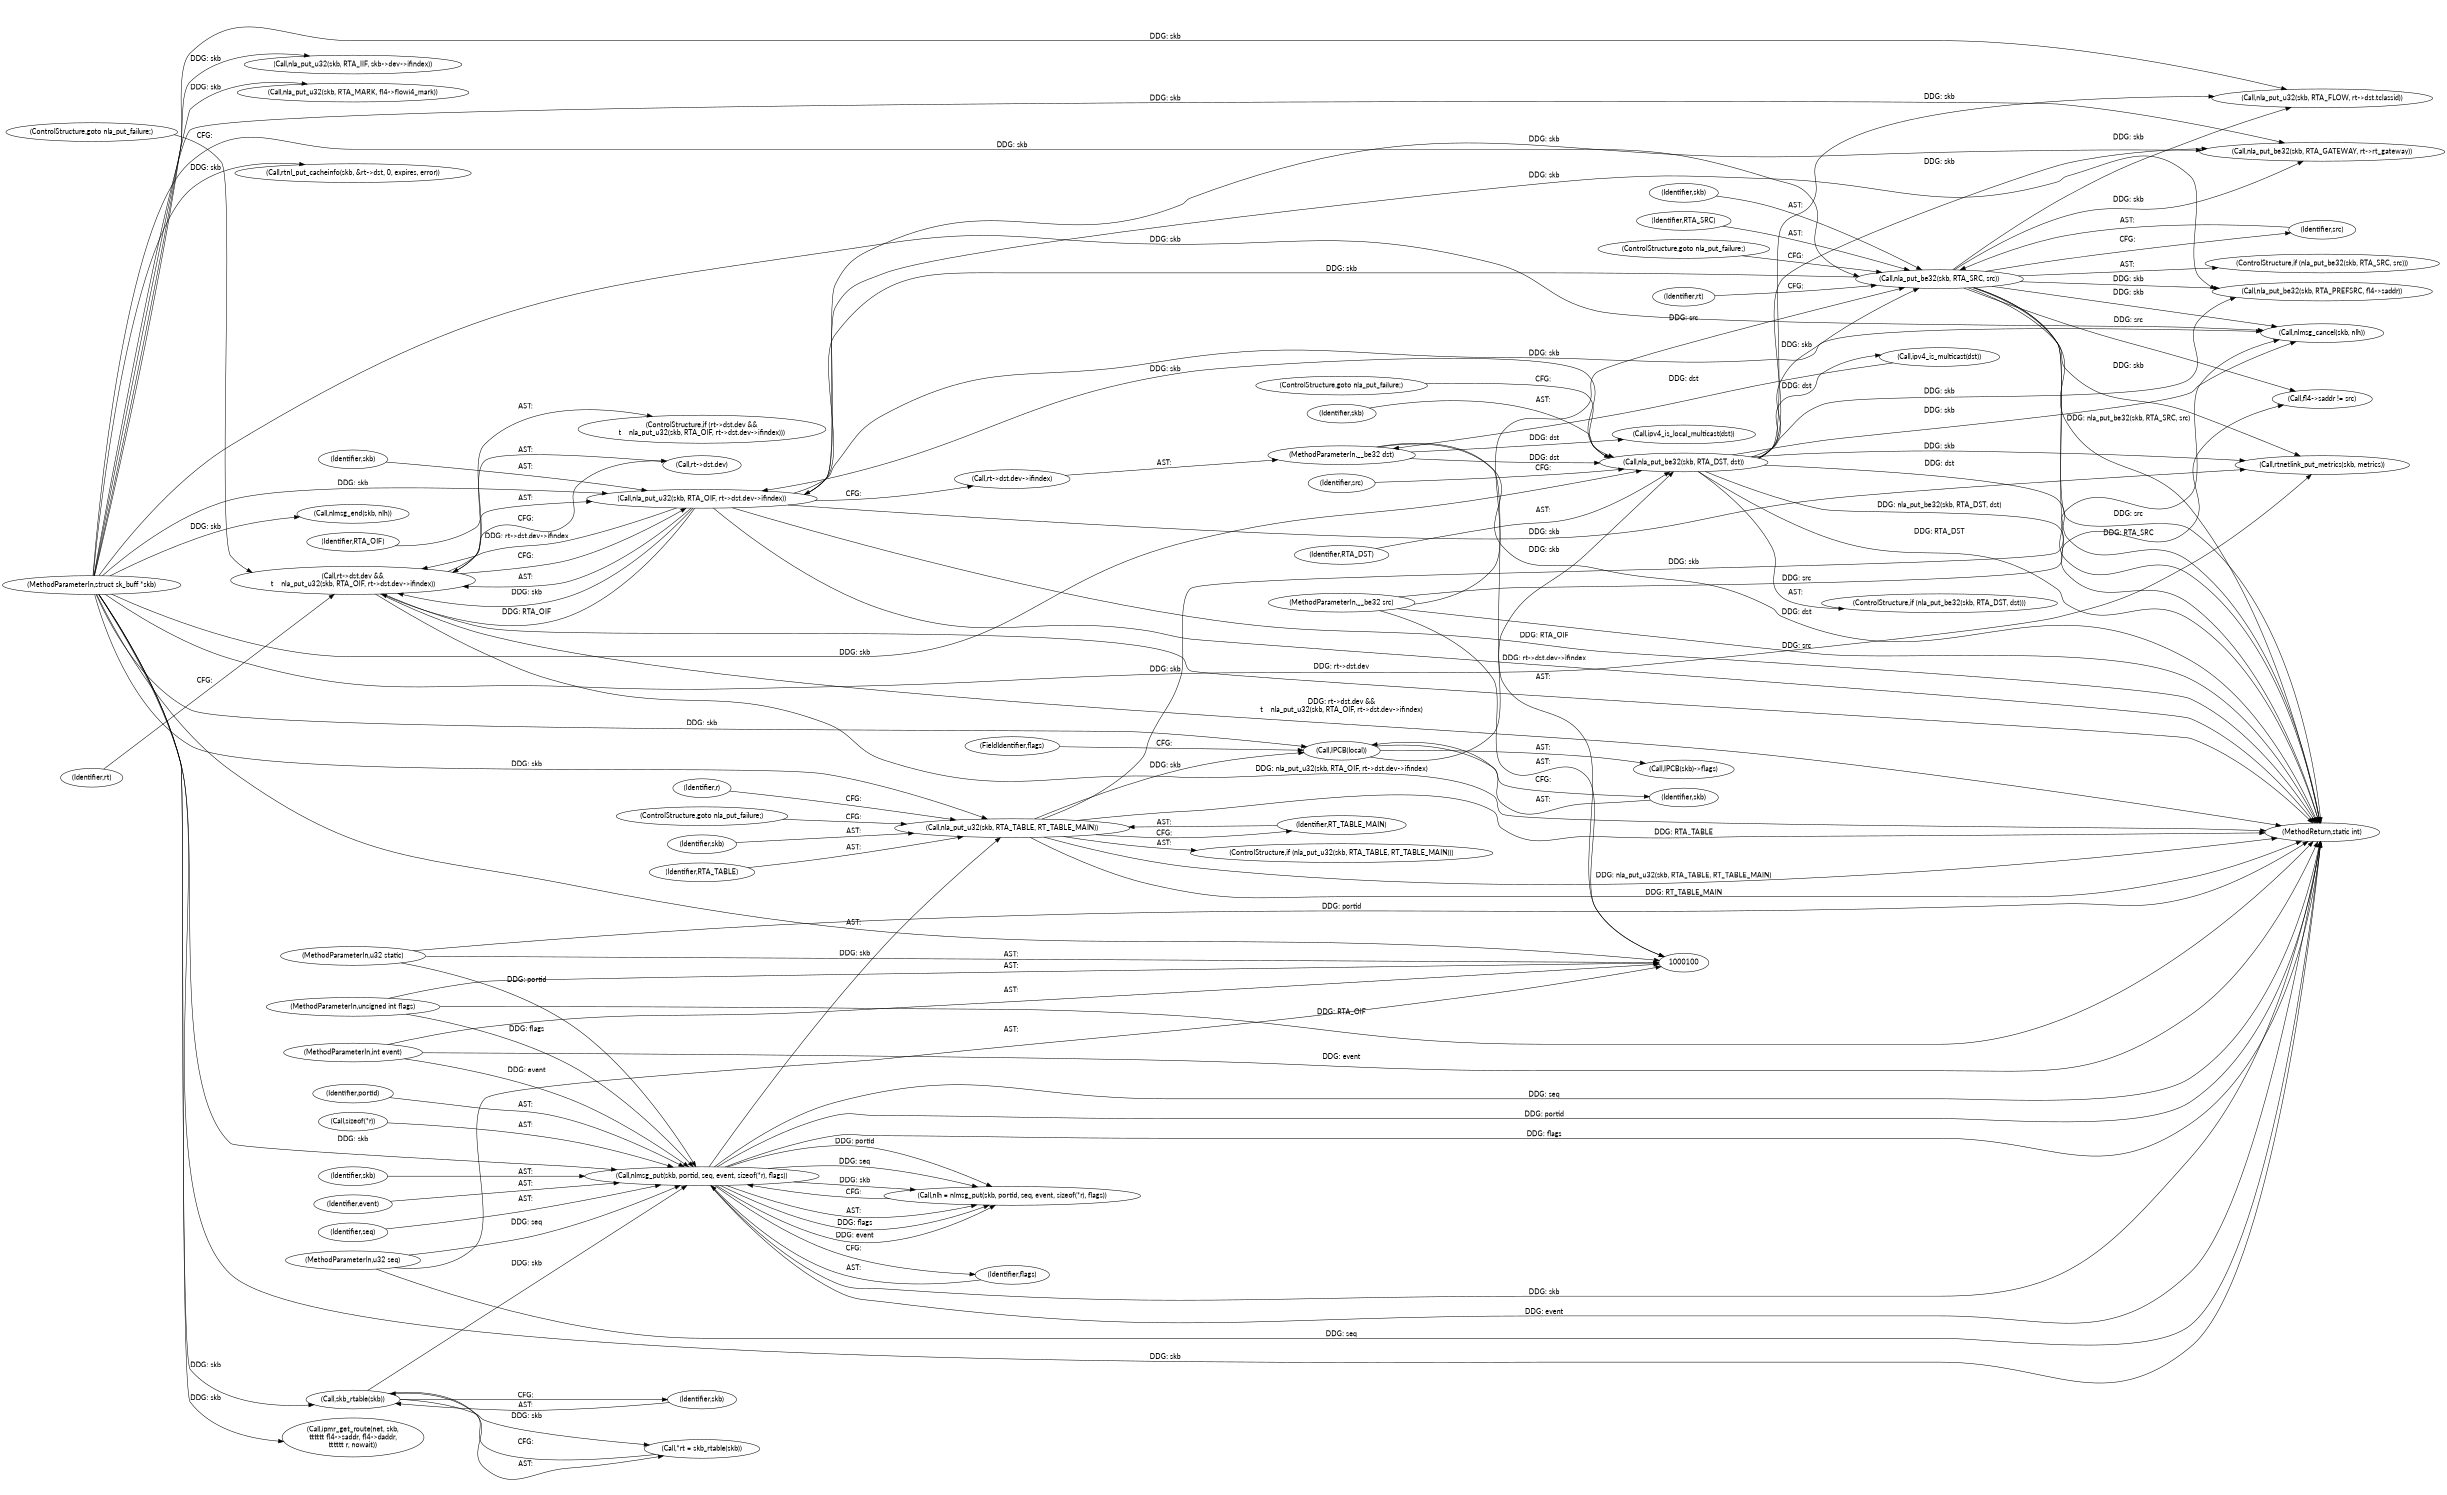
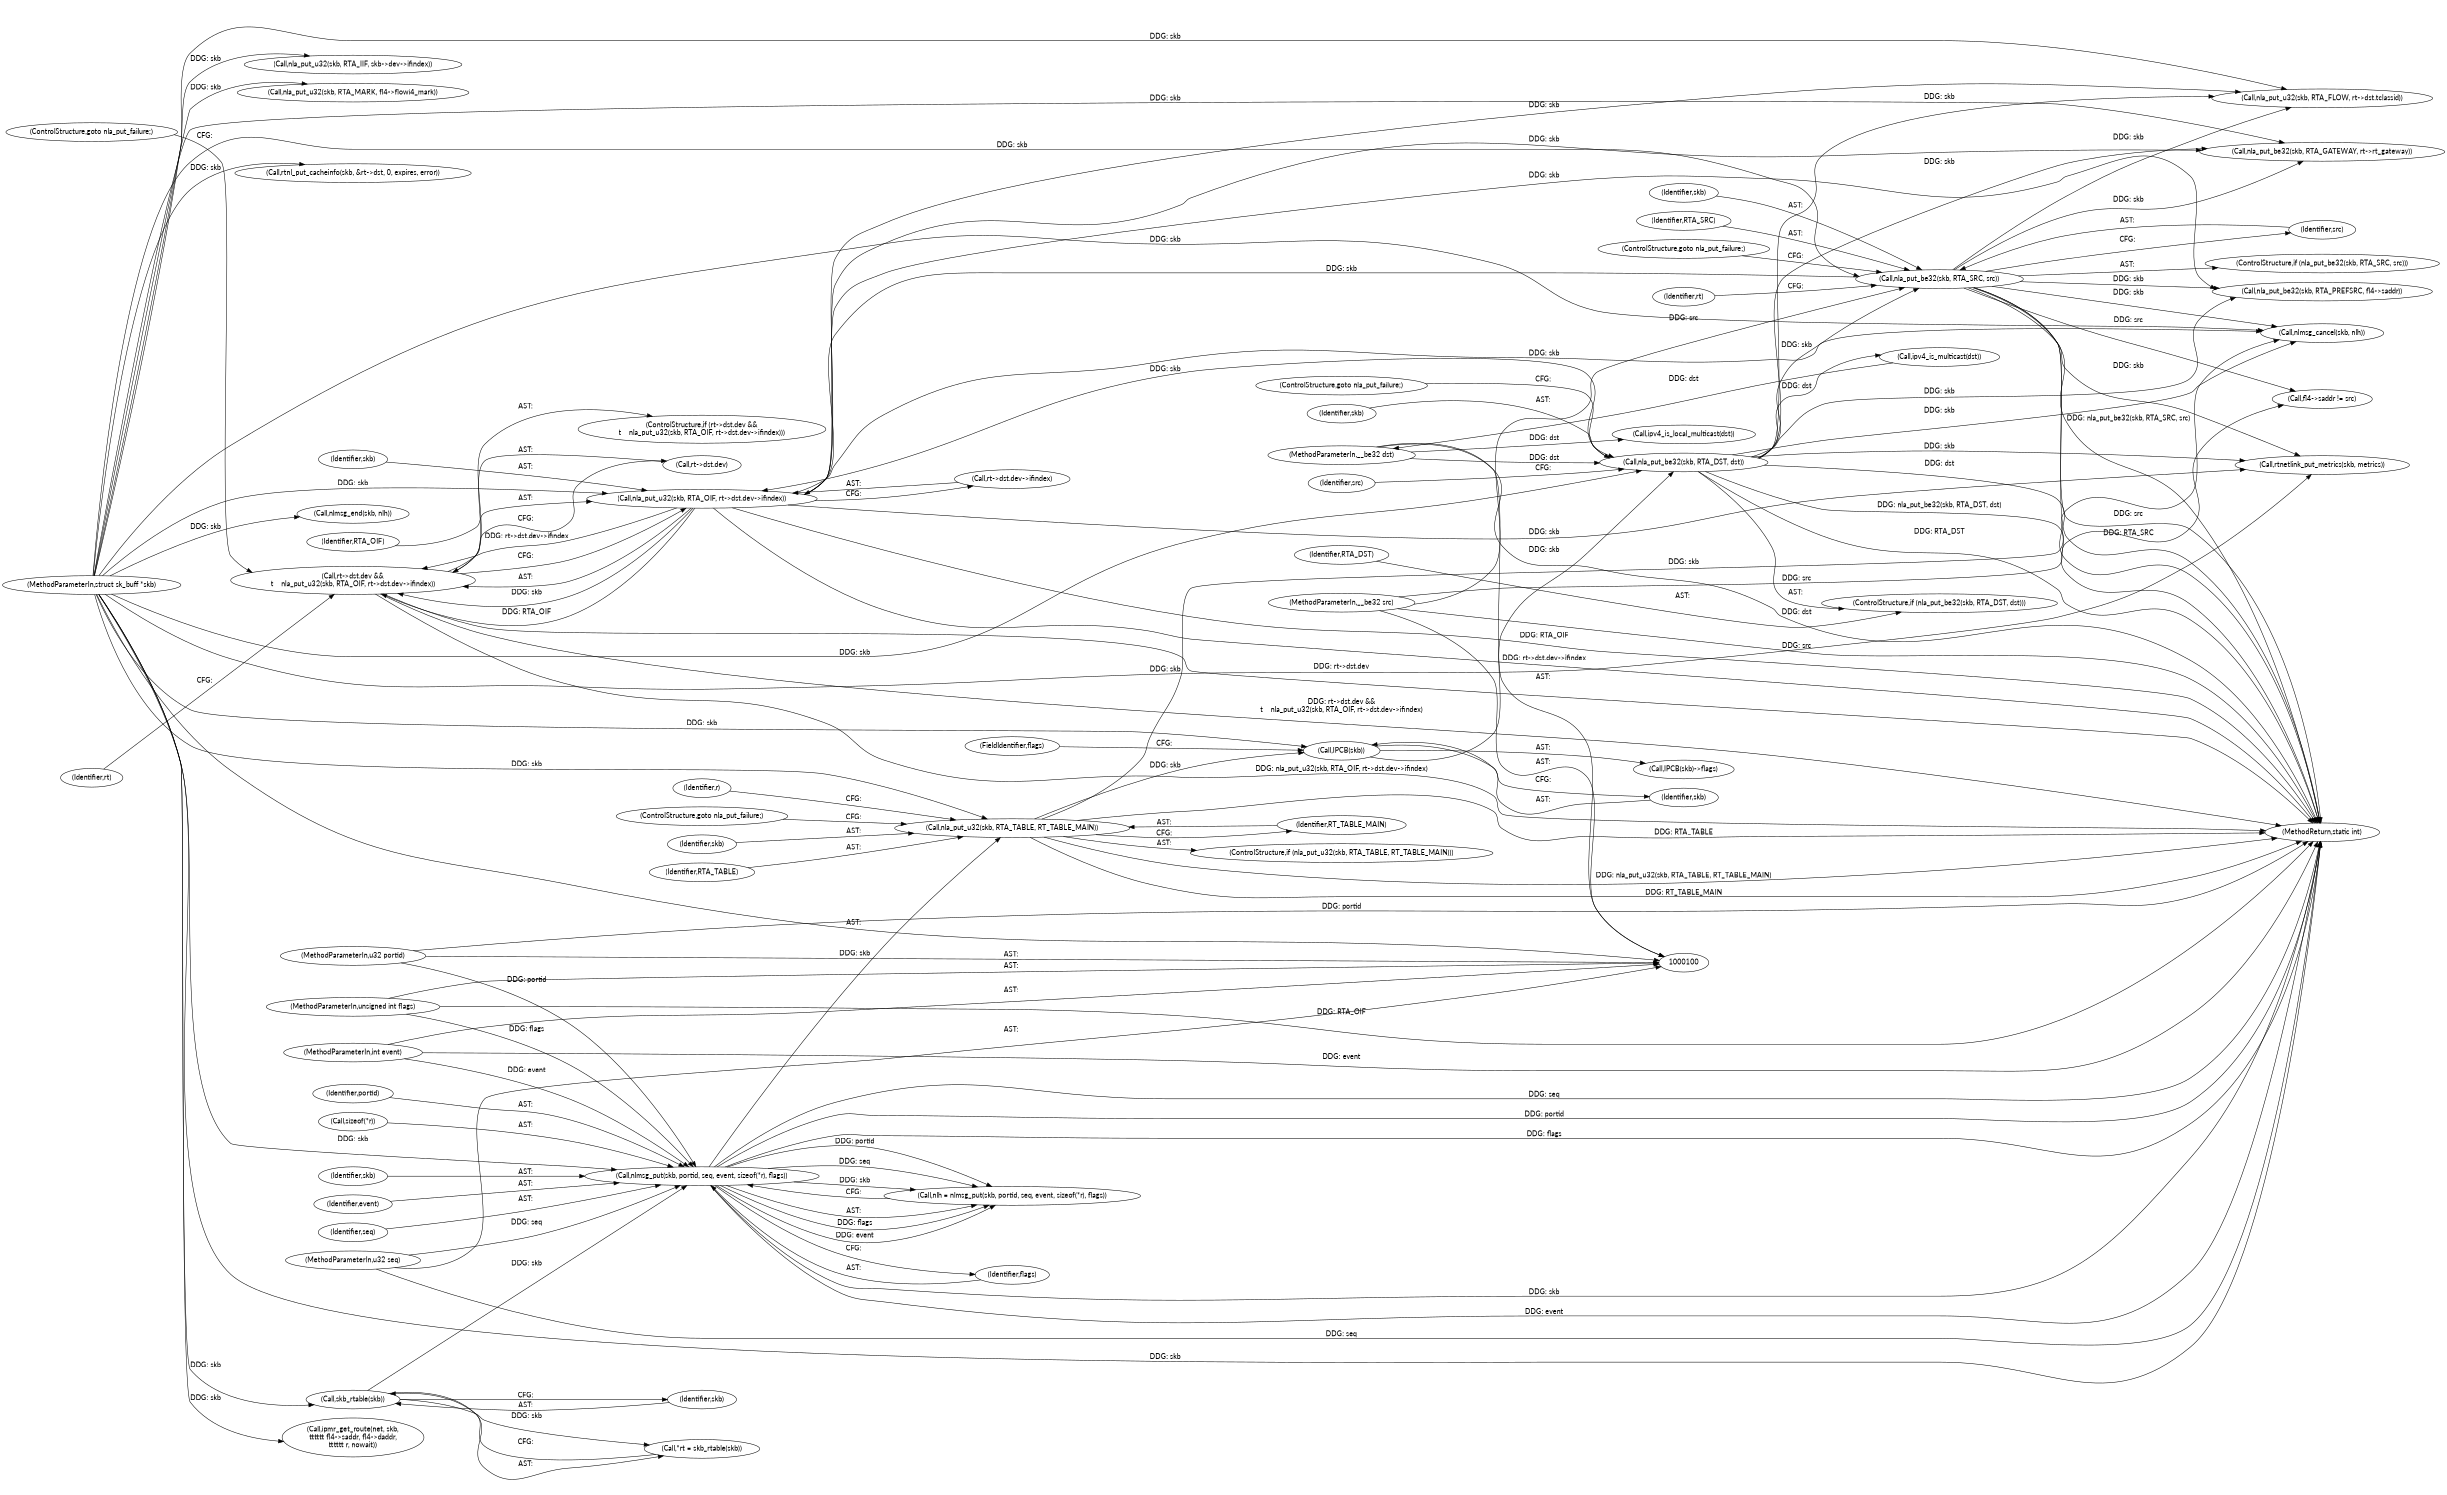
edge "(Call,nla_put_u32(skb, RTA_OIF, rt->dst.dev->ifindex))" -> "(Call,nla_put_u32(skb, RTA_FLOW, rt->dst.tclassid))": added, label "DDG: skb"
edge "(Call,rt->dst.dev->ifindex)" -> "(MethodParameterIn,__be32 dst)": now "(Call,rt->dst.dev->ifindex)" -> "(Call,nla_put_u32(skb, RTA_OIF, rt->dst.dev->ifindex))"
edge "(Identifier,RTA_DST)" -> "(Call,nla_put_be32(skb, RTA_DST, dst))": now "(Identifier,RTA_DST)" -> "(ControlStructure,if (nla_put_be32(skb, RTA_DST, dst)))"
node "(Call,IPCB(local))": label "(Call,IPCB(local))" -> "(Call,IPCB(skb))"
node "(MethodParameterIn,u32 static)": label "(MethodParameterIn,u32 static)" -> "(MethodParameterIn,u32 portid)"
